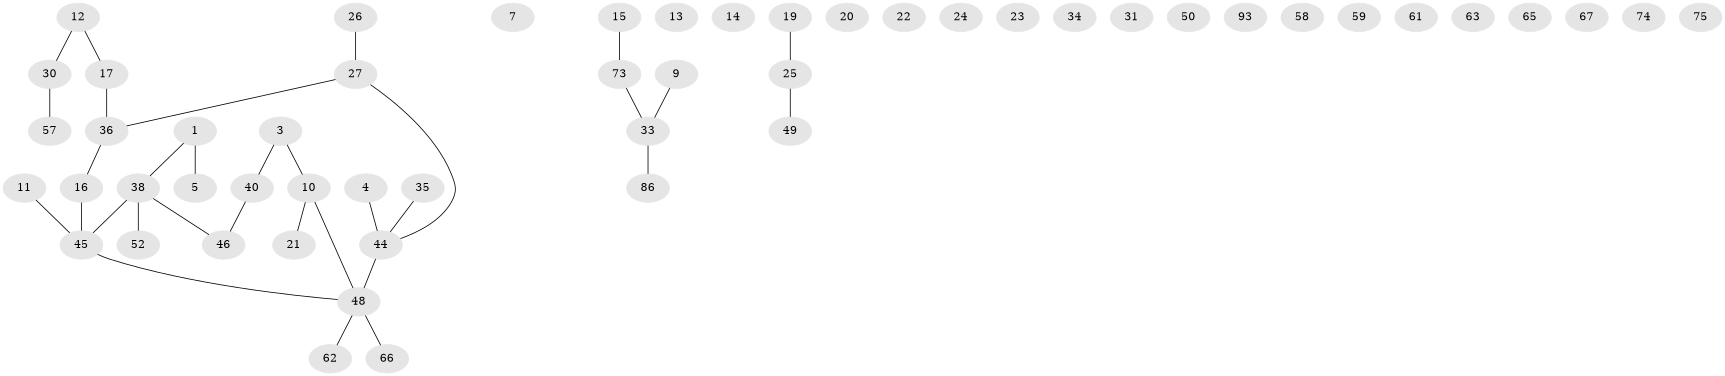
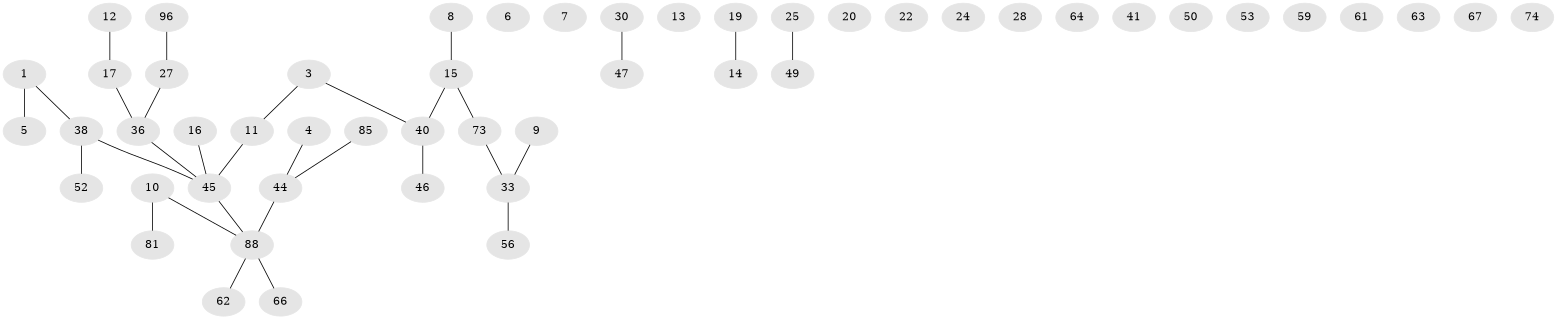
node "26": label "26" -> "96"
node "8": added
node "6": added
node "23": label "23" -> "28"
node "34": label "34" -> "64"
node "31": label "31" -> "41"
node "93": label "93" -> "53"
node "58": removed
node "65": removed
node "75": removed
edge "12" -- "30": removed
edge "19" -- "25": now "19" -- "14"
edge "15" -- "40": added
node "57": label "57" -> "47"
edge "36" -- "16": now "36" -- "45"
edge "3" -- "10": now "3" -- "11"
edge "27" -- "44": removed
node "35": label "35" -> "85"
node "86": label "86" -> "56"
edge "38" -- "46": removed
node "21": label "21" -> "81"
node "48": label "48" -> "88"
